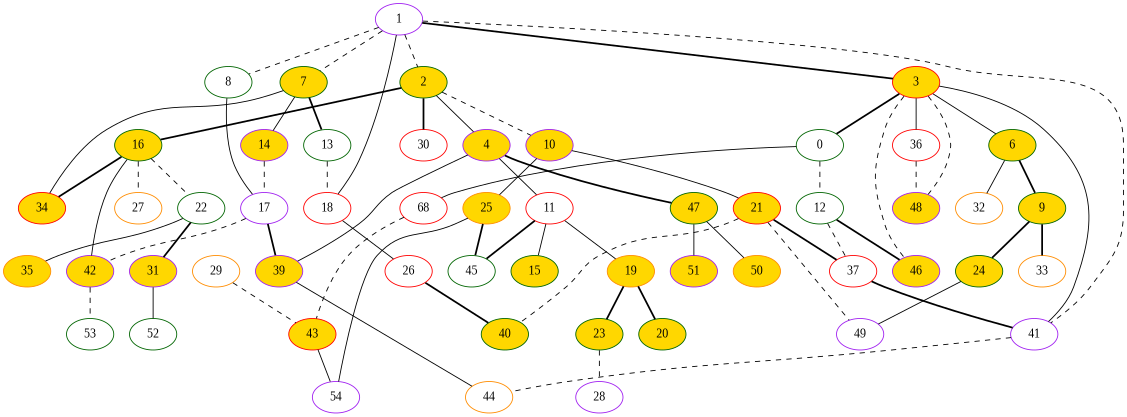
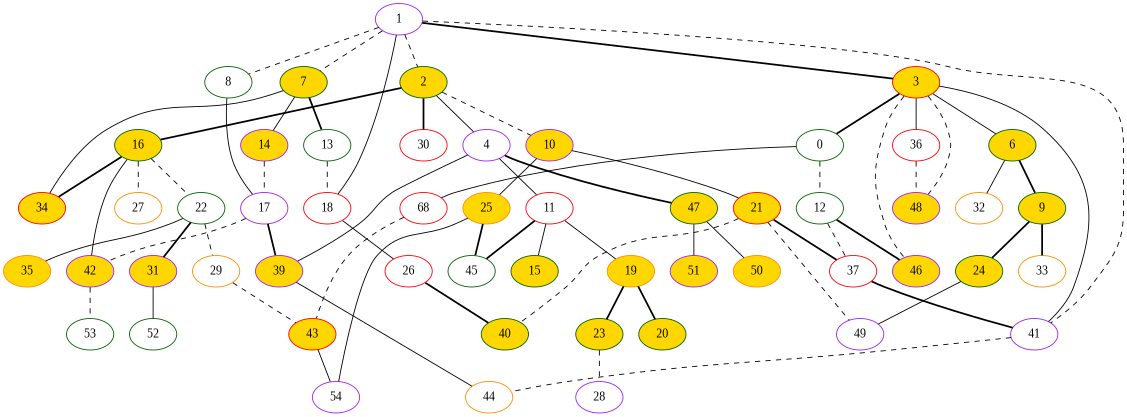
node "4": fillcolor gold -> white
edge "22" -- "29": added
